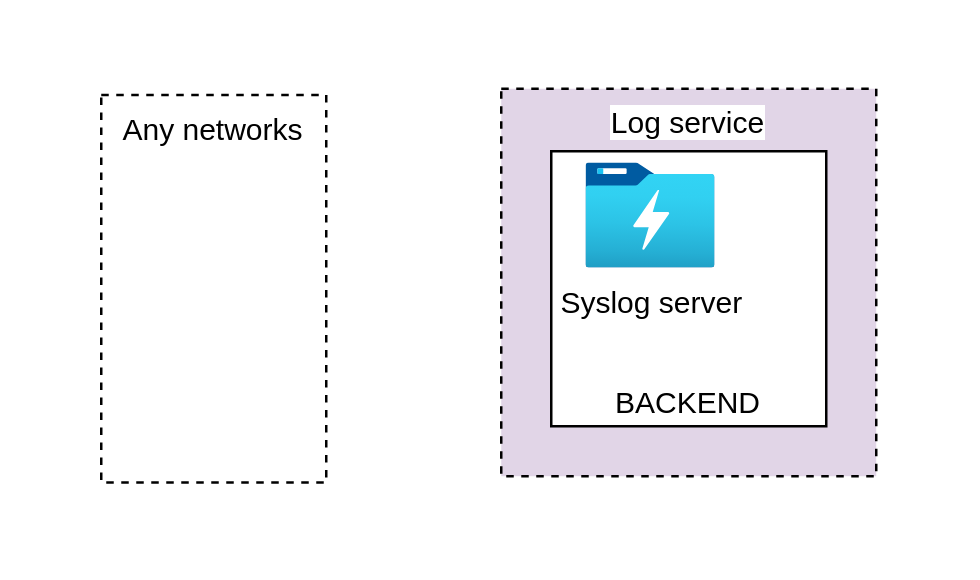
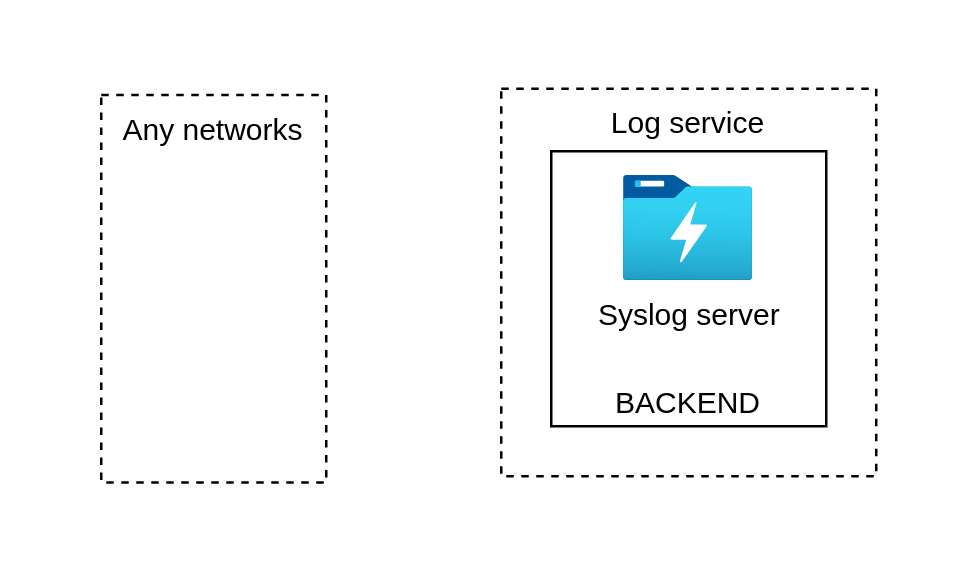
node "Log service": fillcolor #e1d5e7 -> #ffffff
node "Syslog server": moved (651, 216) -> (689, 229)
